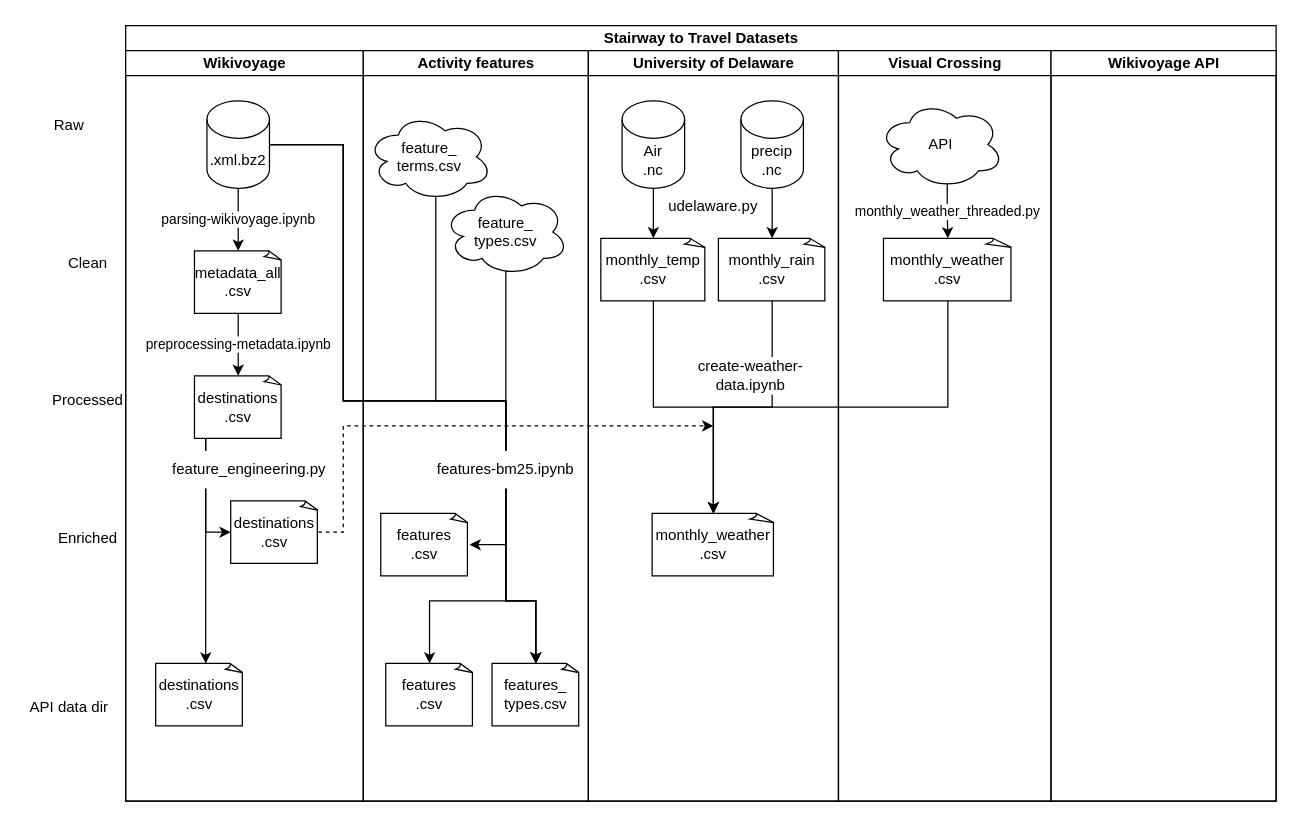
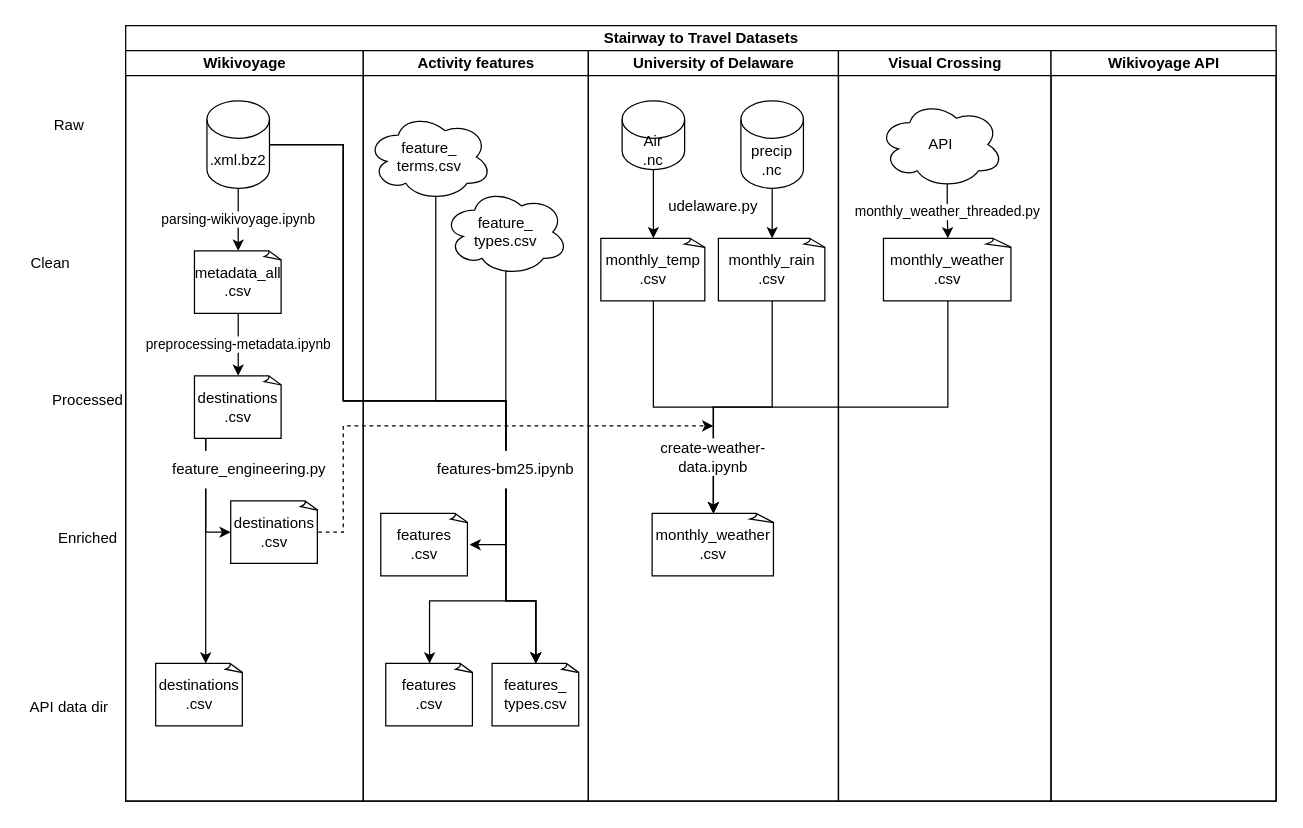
node "Air .nc": size 63x88 -> 63x69
node "Clean": moved (88, 263) -> (51, 263)
node "create-weather-data.ipynb": moved (751, 376) -> (713, 457)
